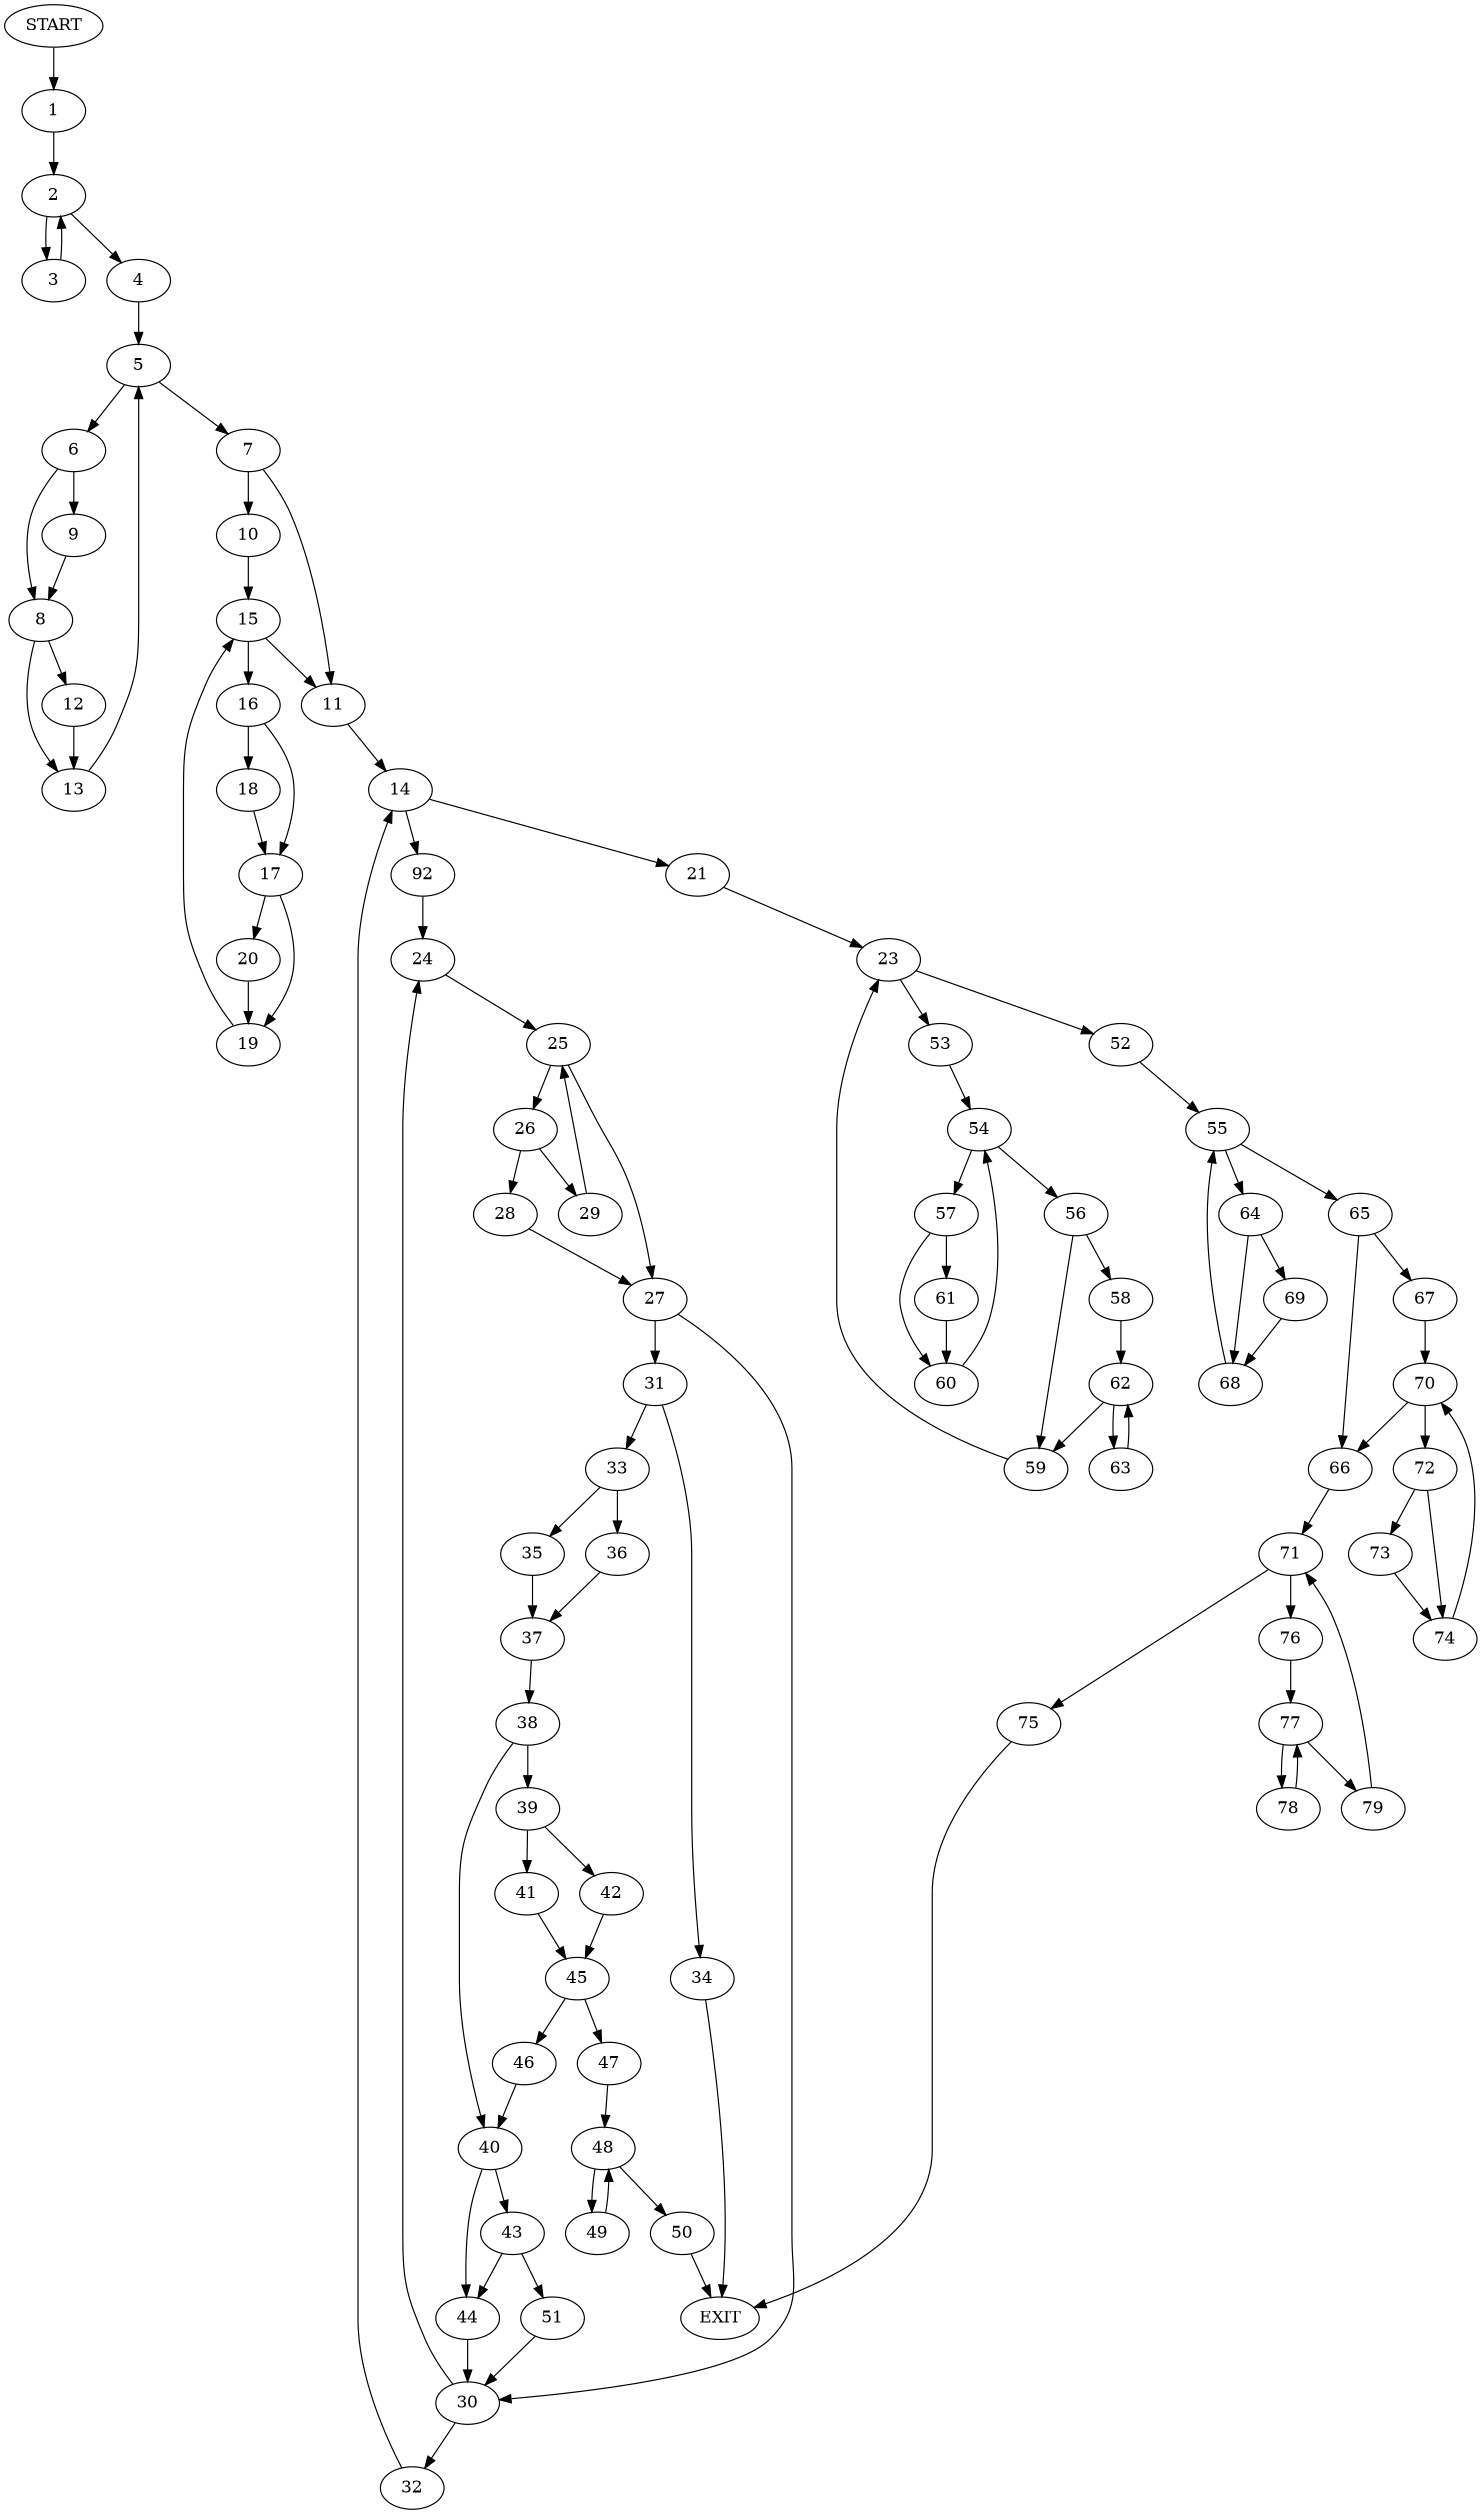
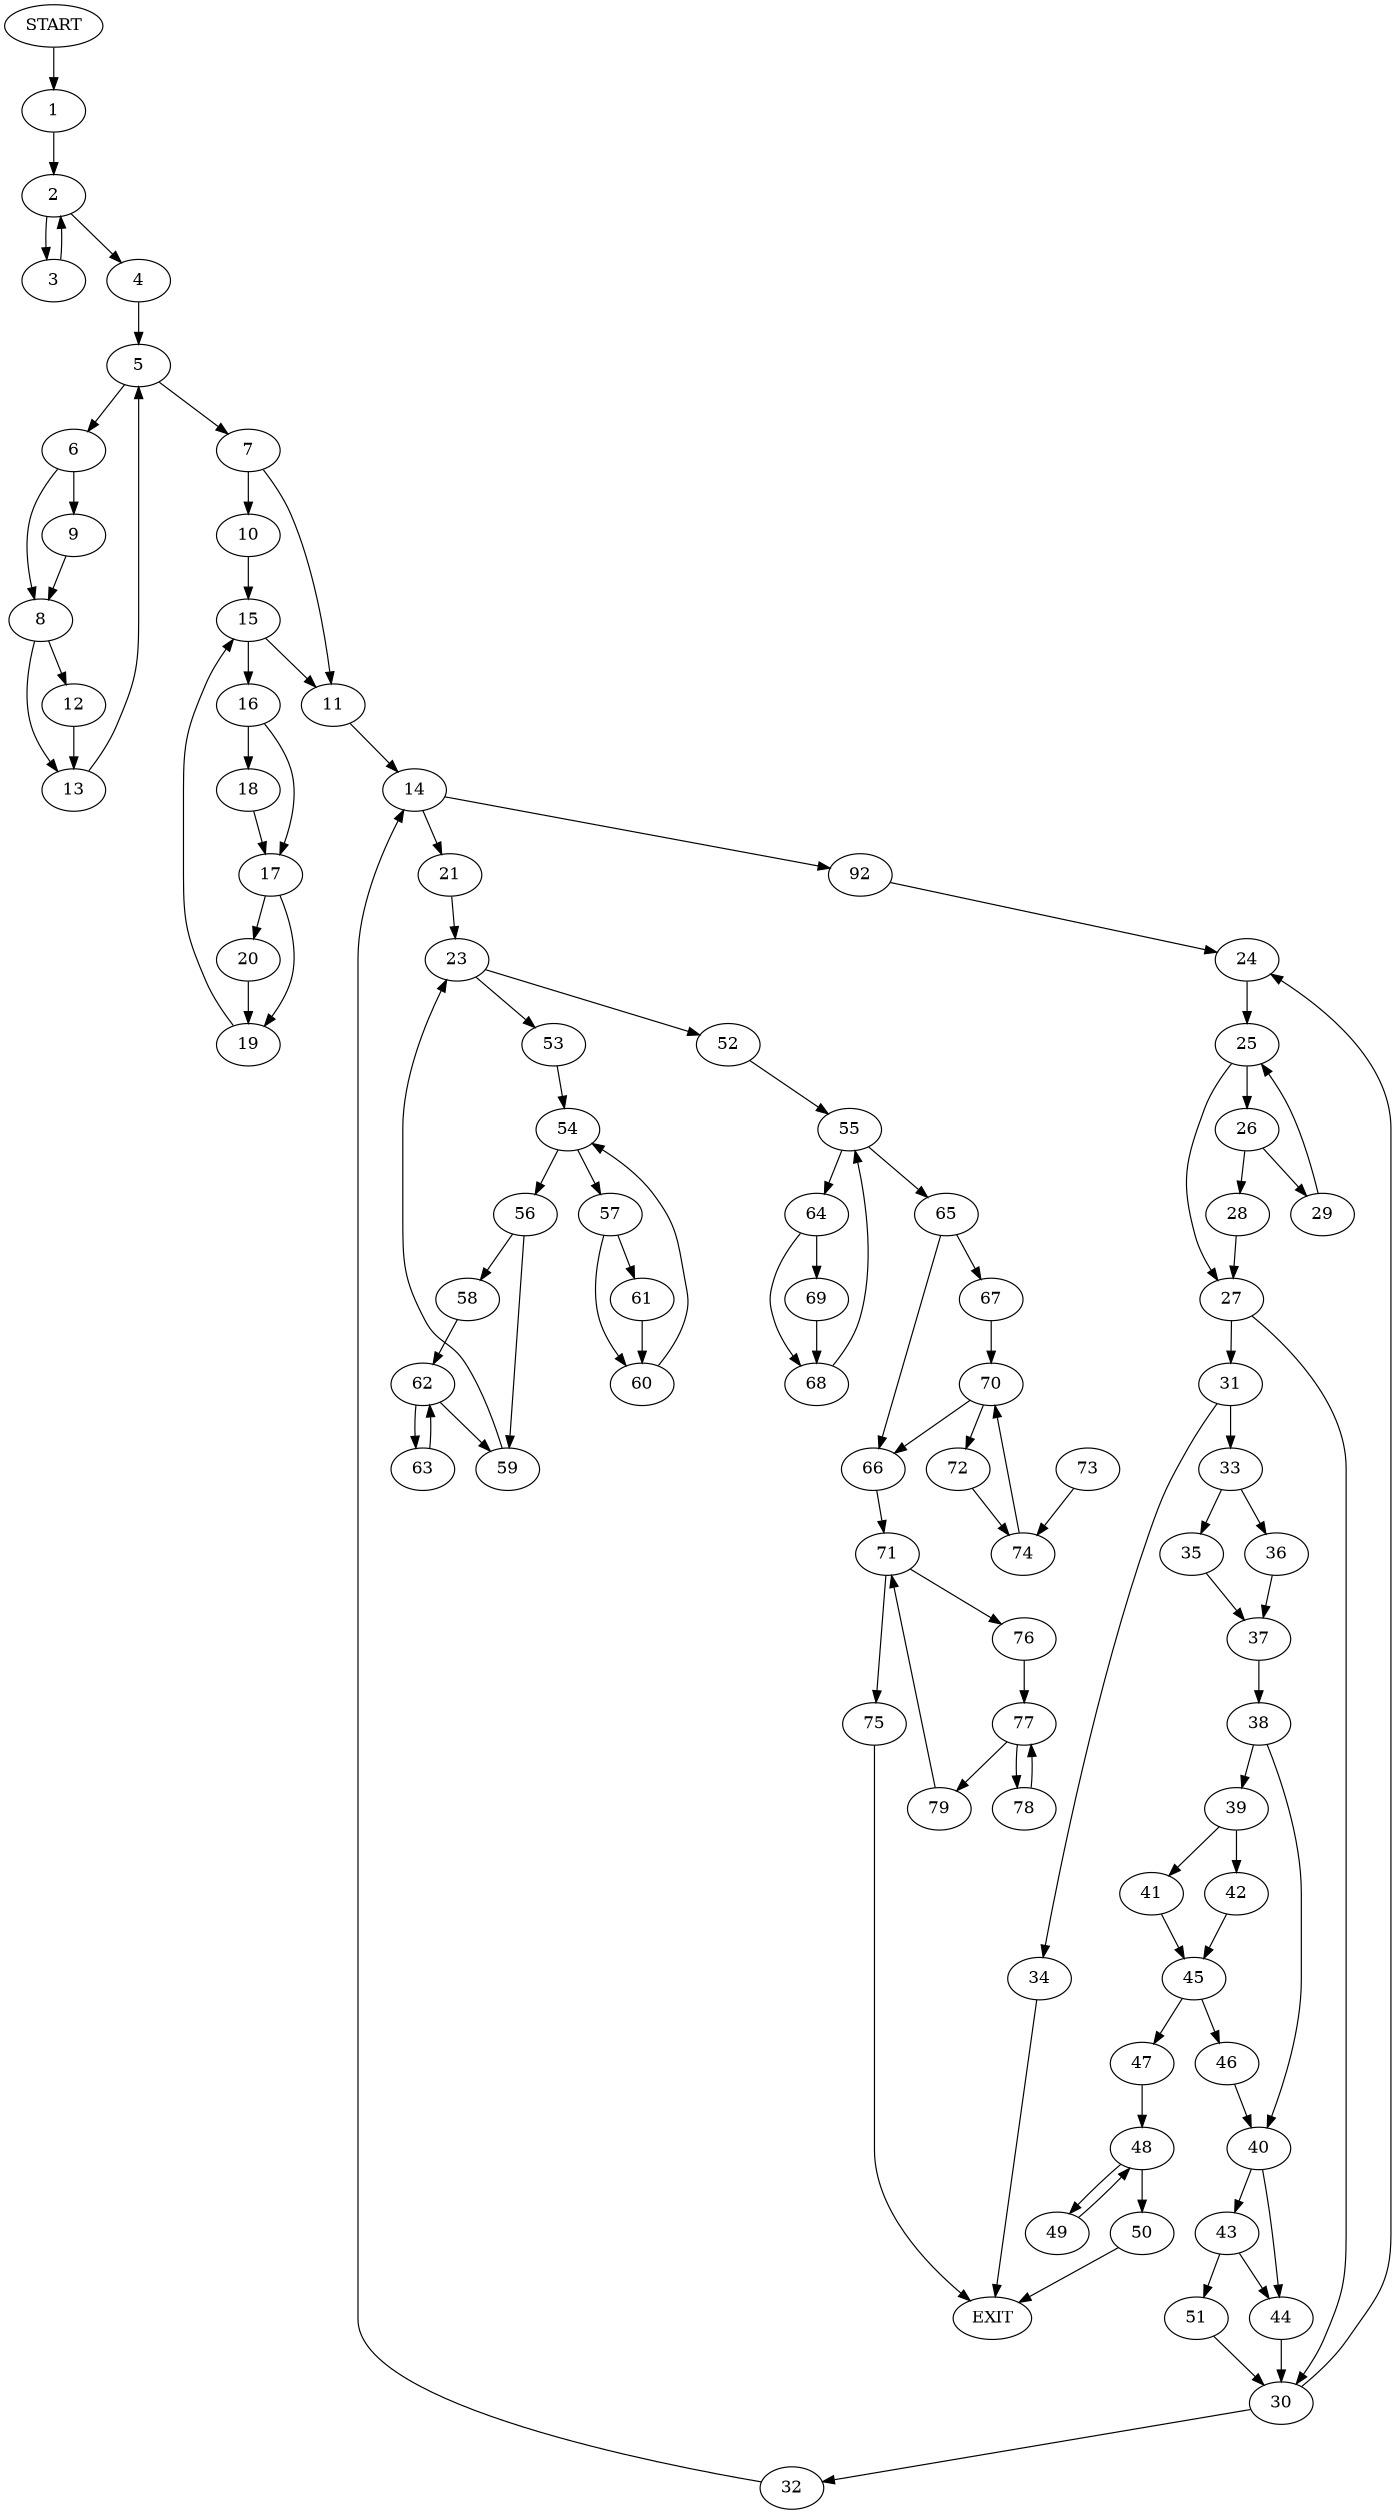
edge "72" -> "73": removed
